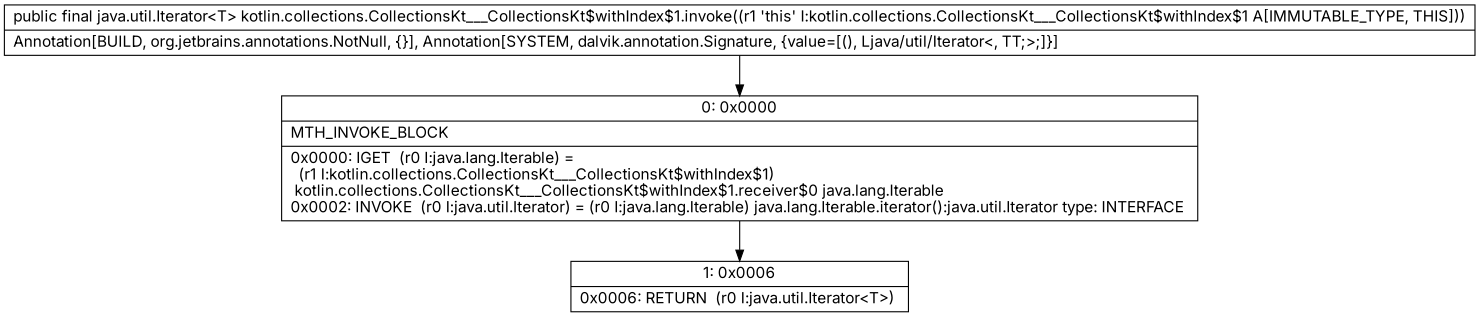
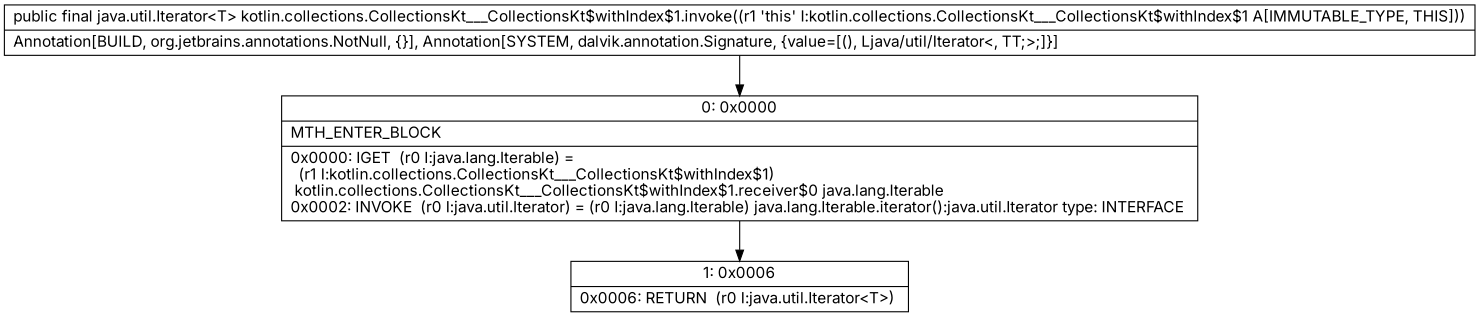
node "0: 0x0000": text "MTH_INVOKE_BLOCK" -> "MTH_ENTER_BLOCK"
